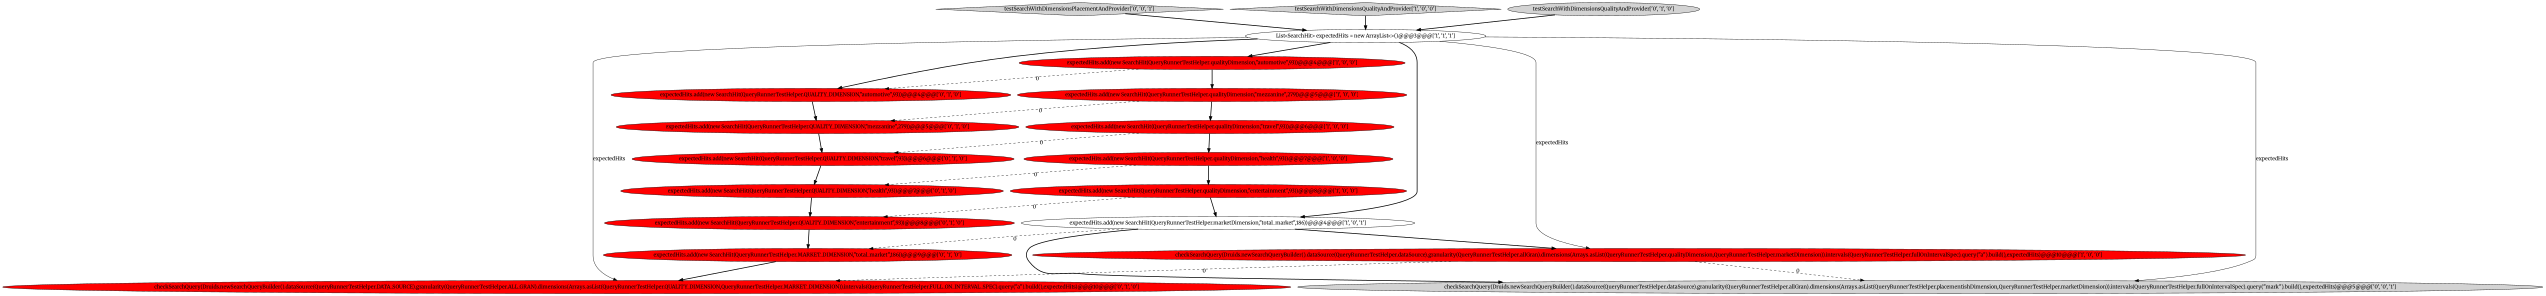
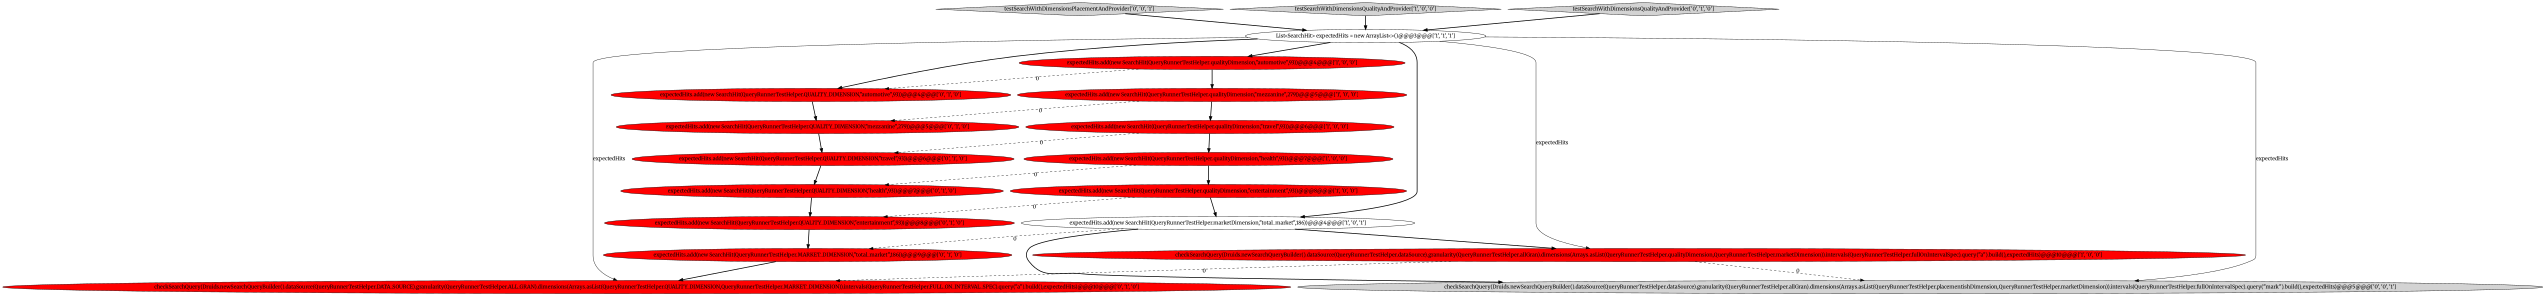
node "testSearchWithDimensionsQualityAndProvider['0', '1', '0']": shape ellipse -> diamond
